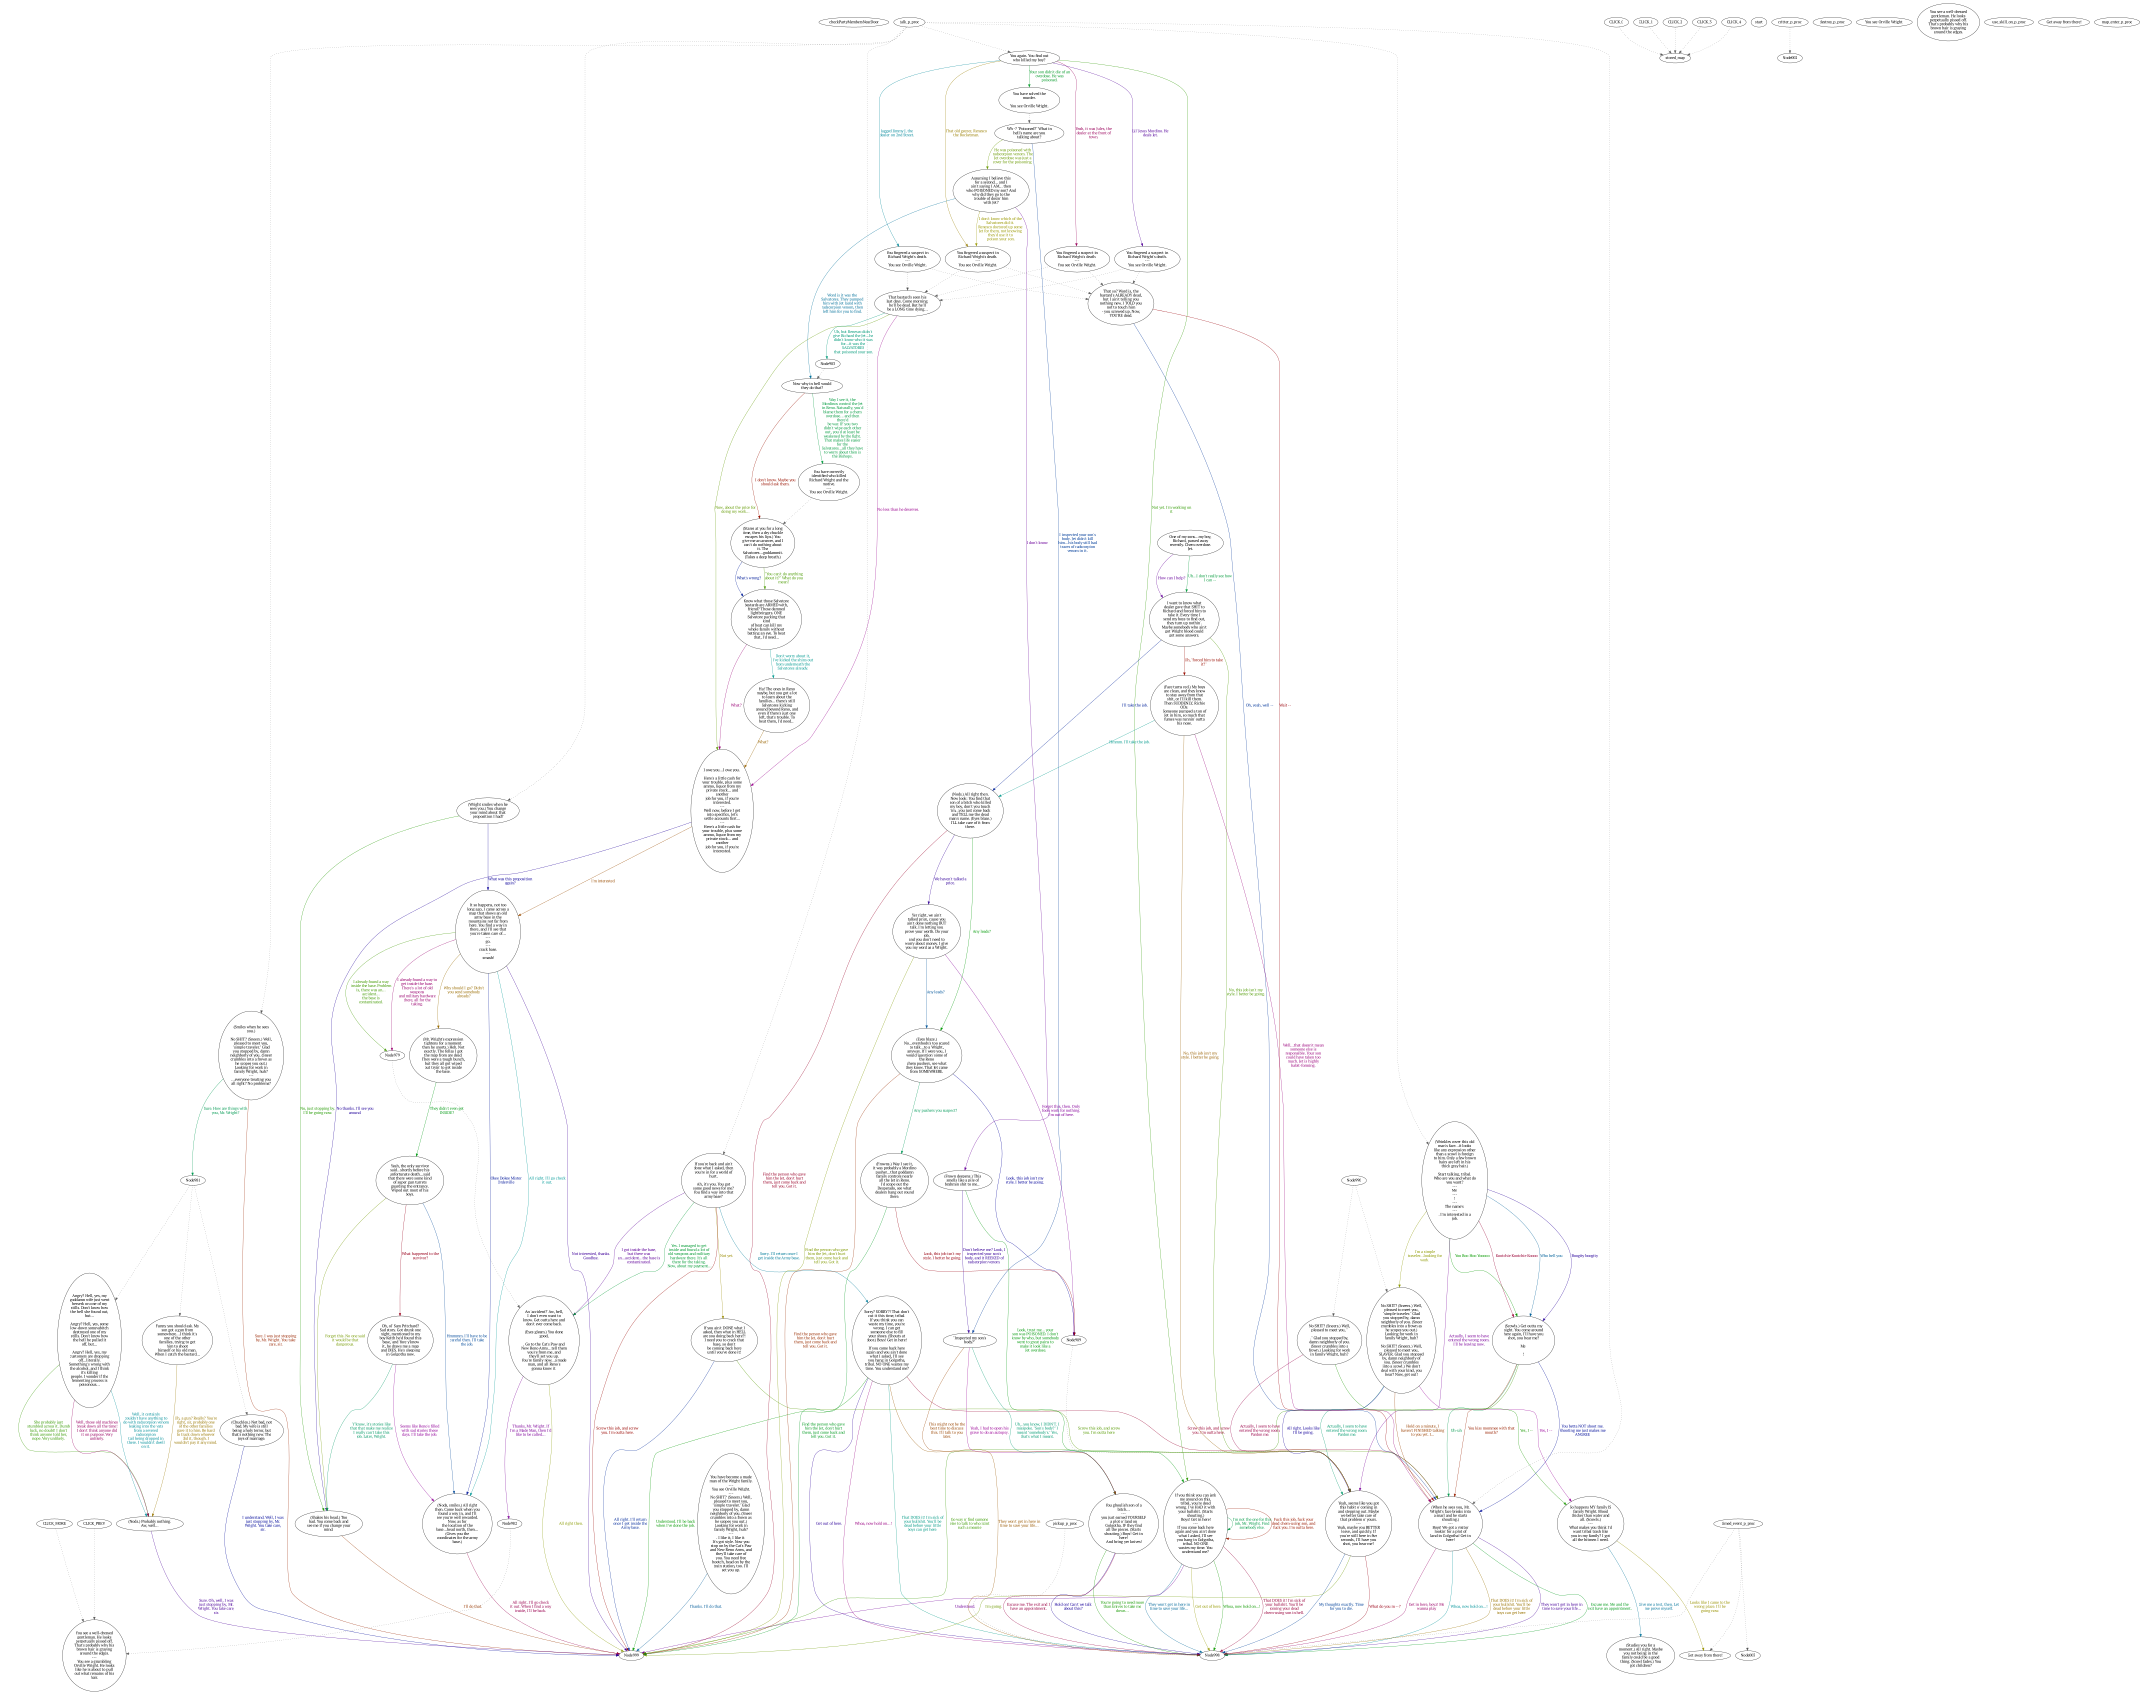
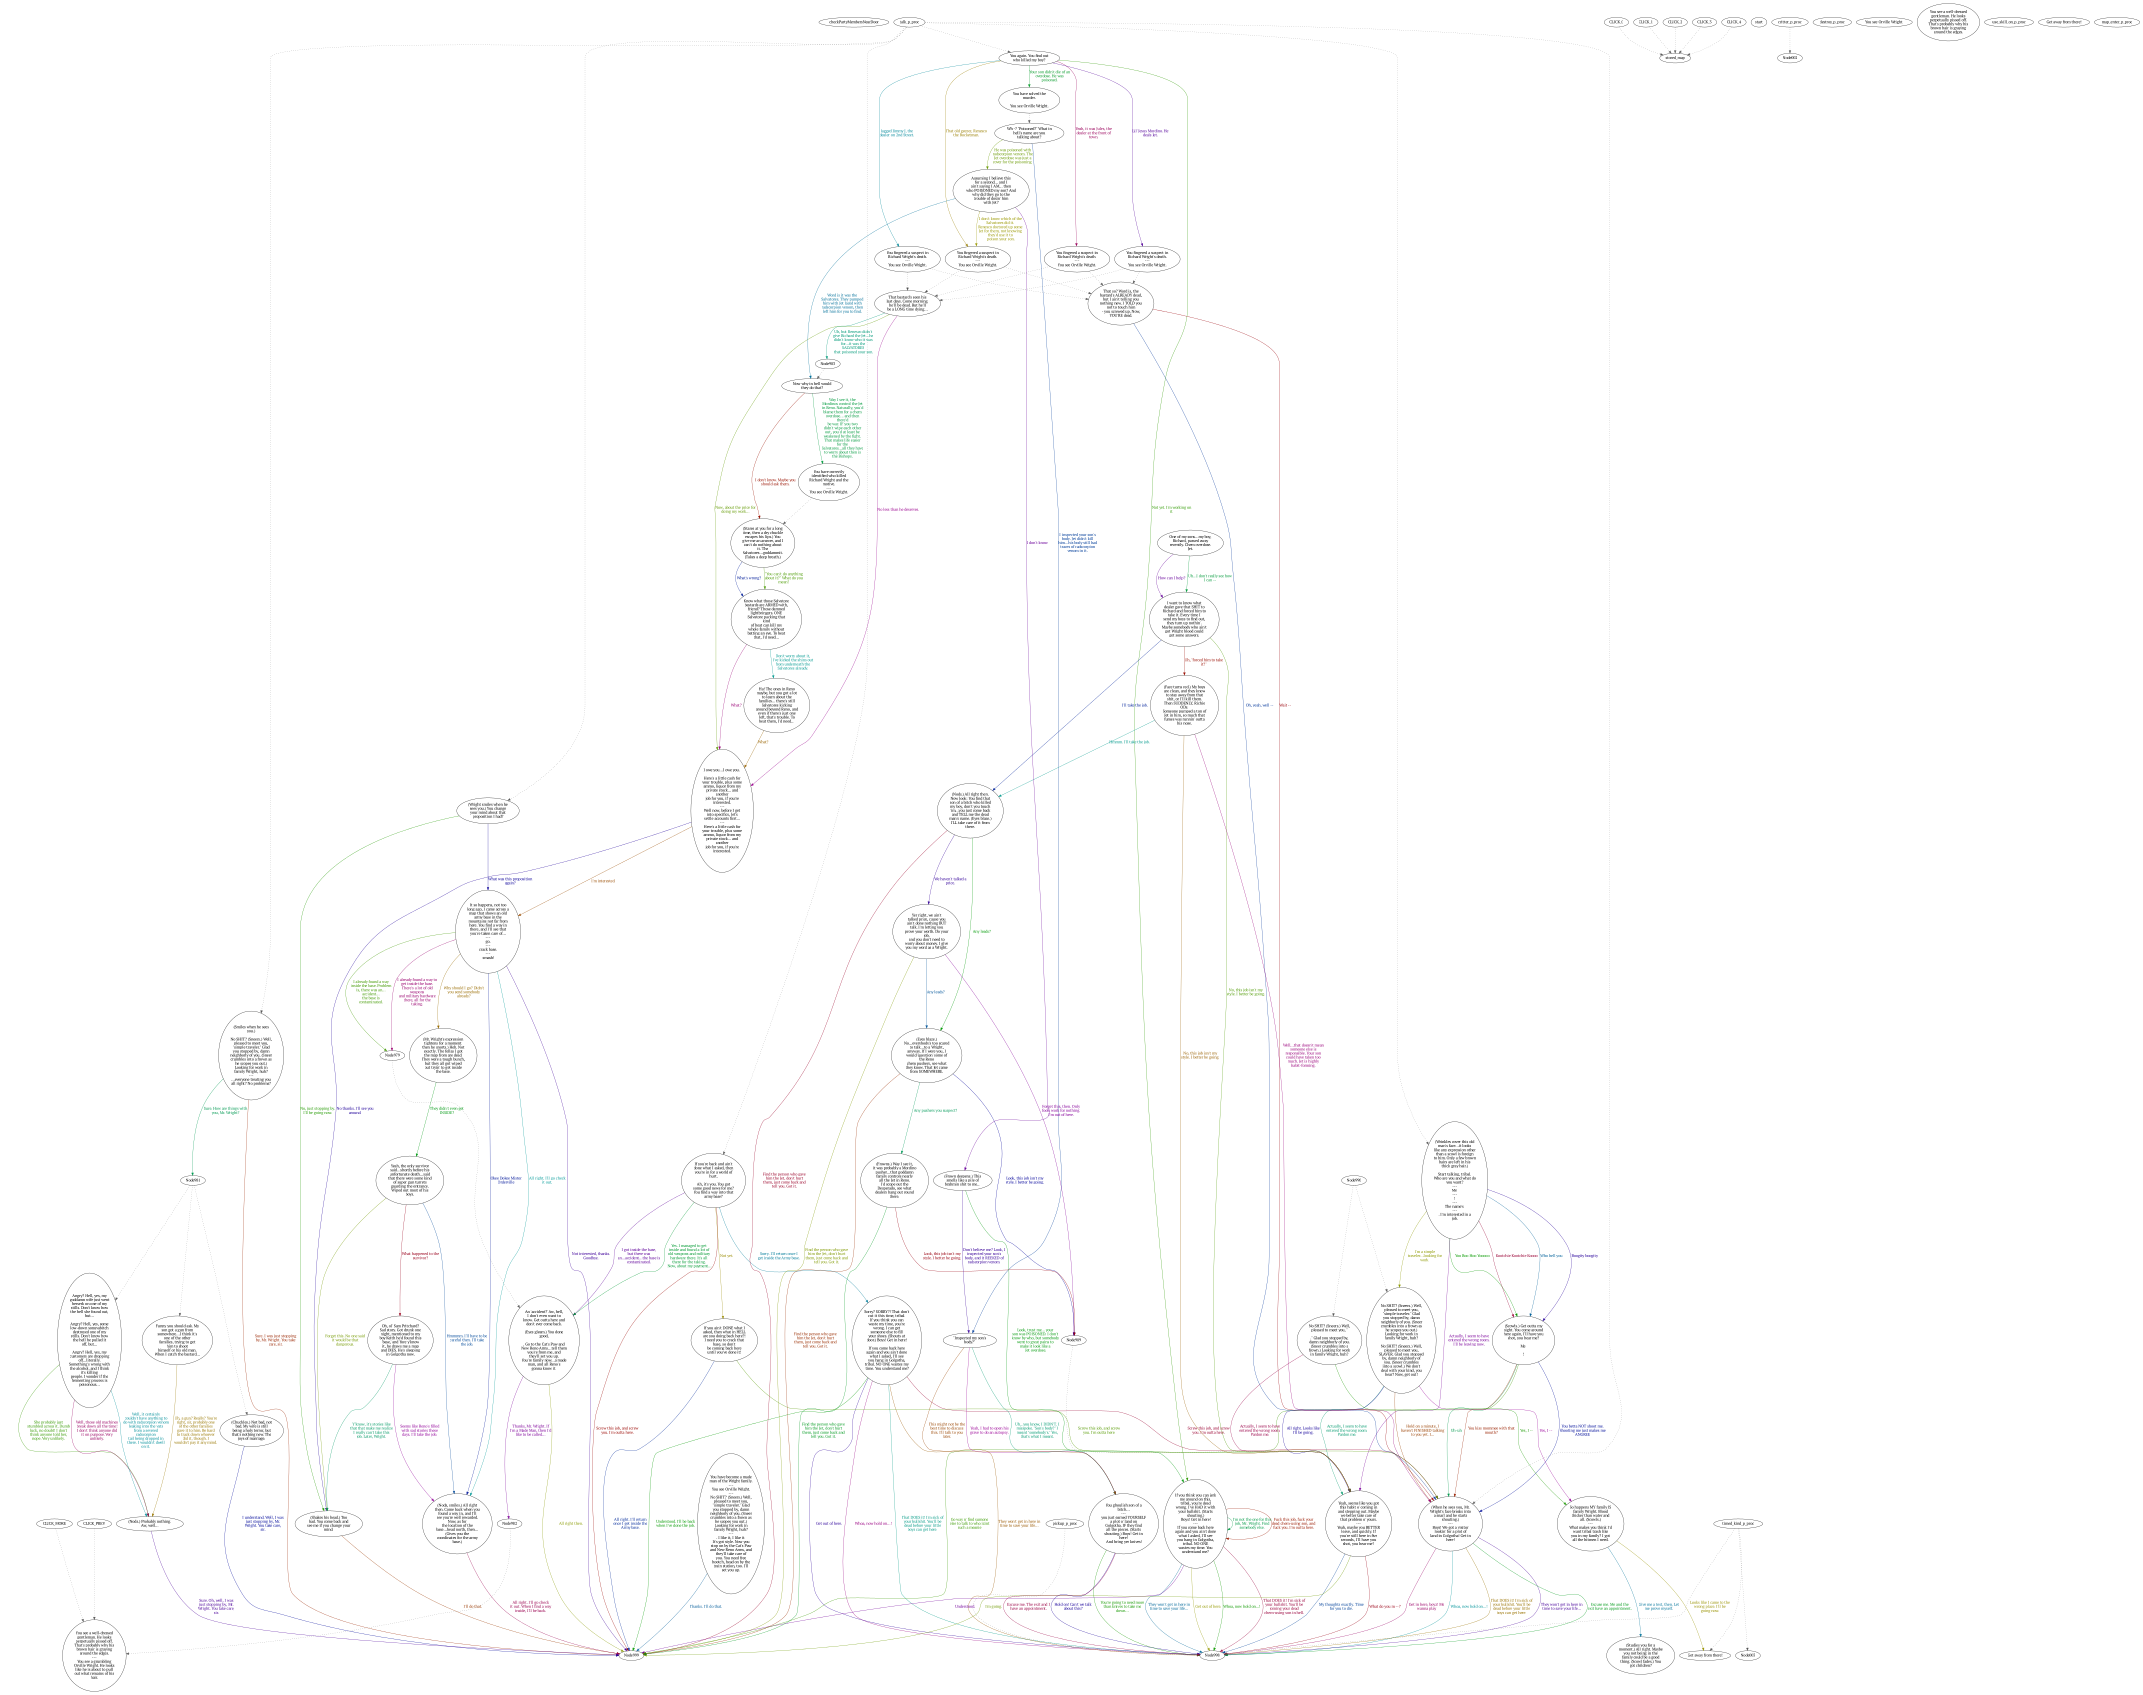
node "timed_event_p_proc": label "timed_event_p_proc" -> "timed_kind_p_proc"
